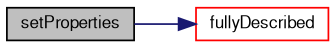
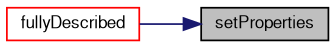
edge "setProperties" -> "fullyDescribed": reversed
